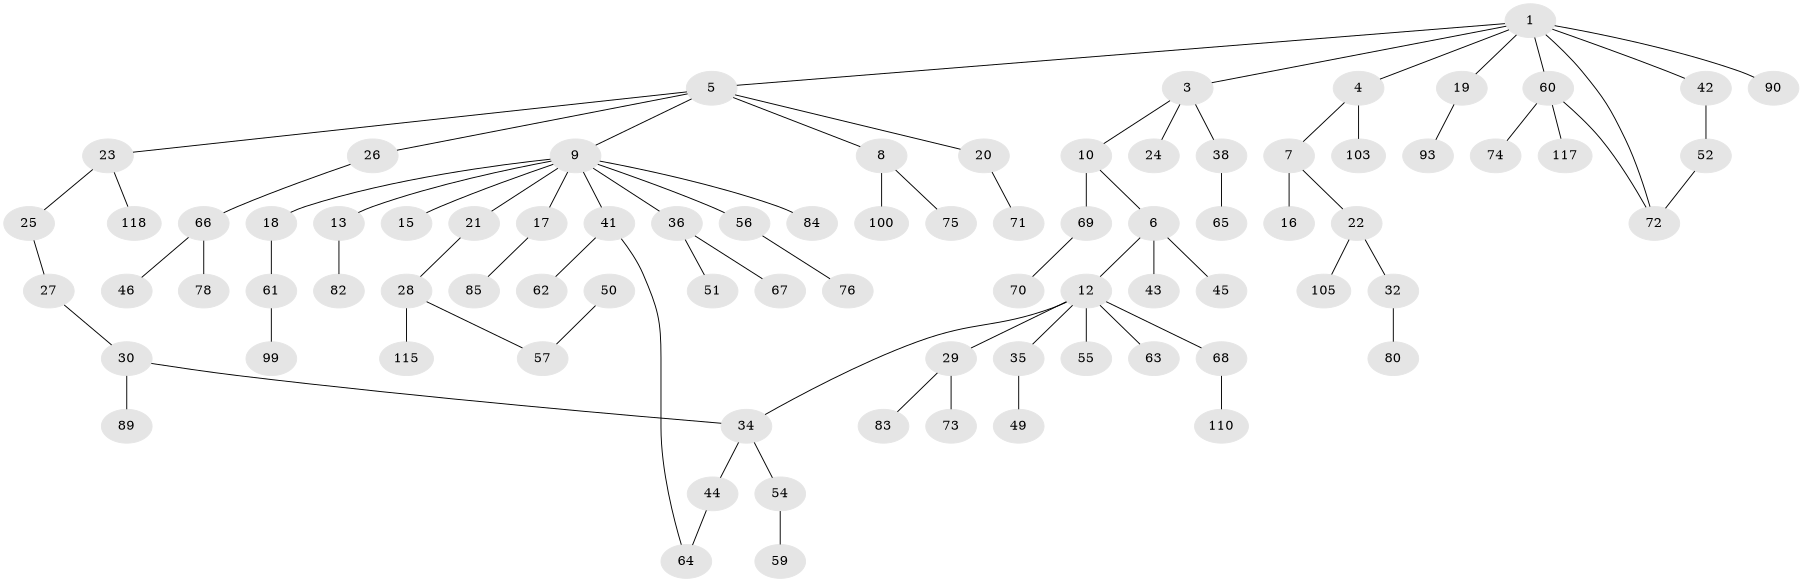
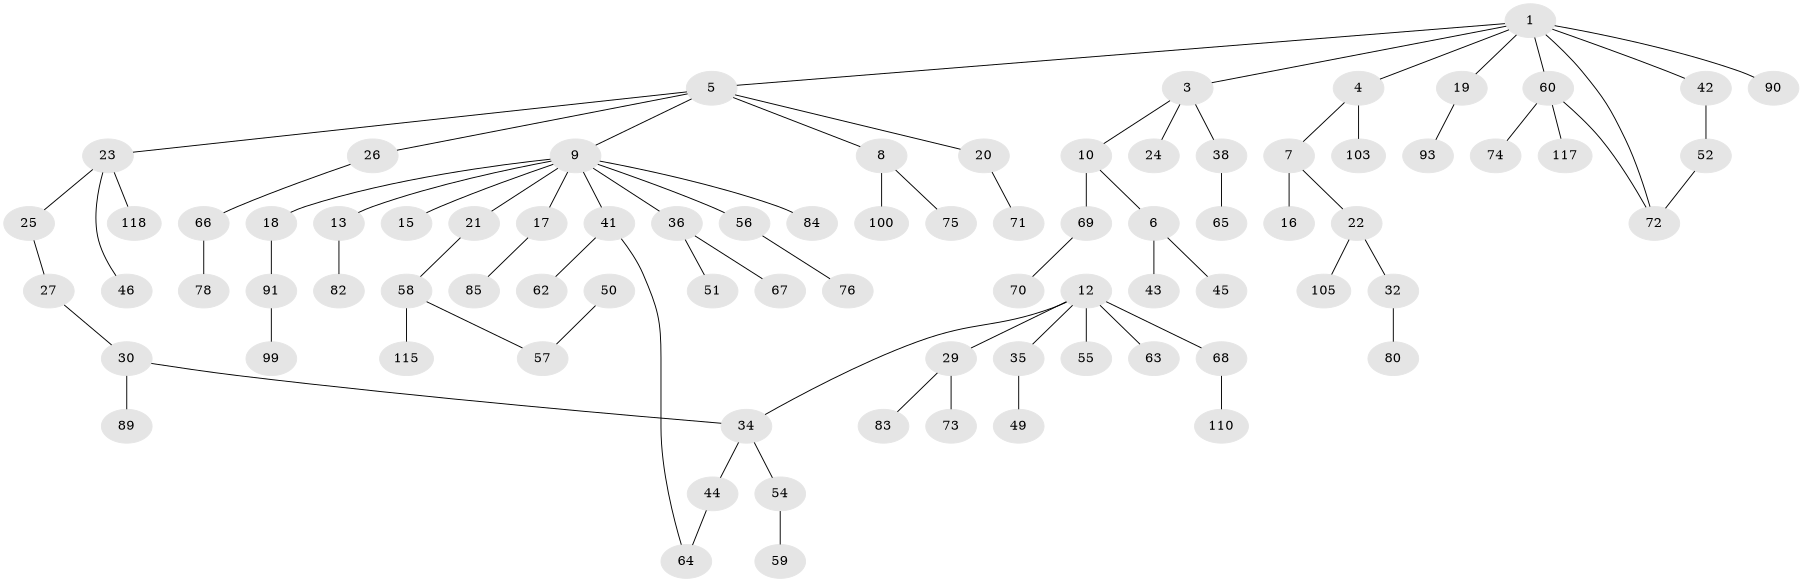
edge "66" -- "46": now "23" -- "46"
edge "6" -- "12": removed
node "61": label "61" -> "91"
node "28": label "28" -> "58"
